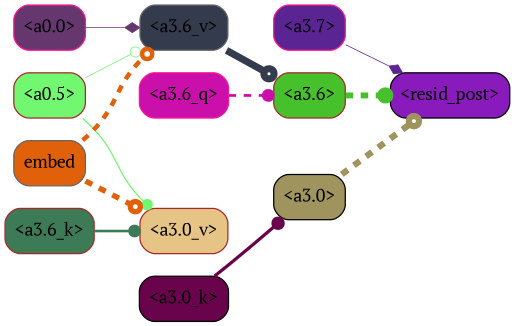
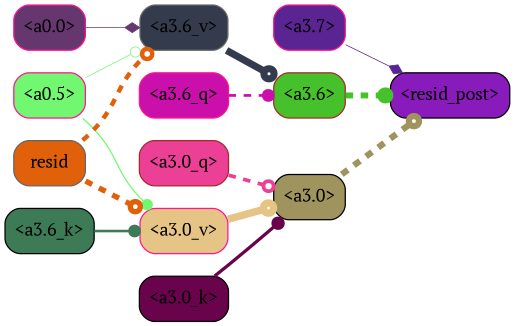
node "<a0.5>": color brown -> deeppink
node "embed": label "embed" -> "resid"
node "<a3.0_q>": added
edge "<a3.0_v>" -> "<a3.0>": added
node "<a3.6_k>": color brown -> black
node "<a3.0_v>": color brown -> deeppink
